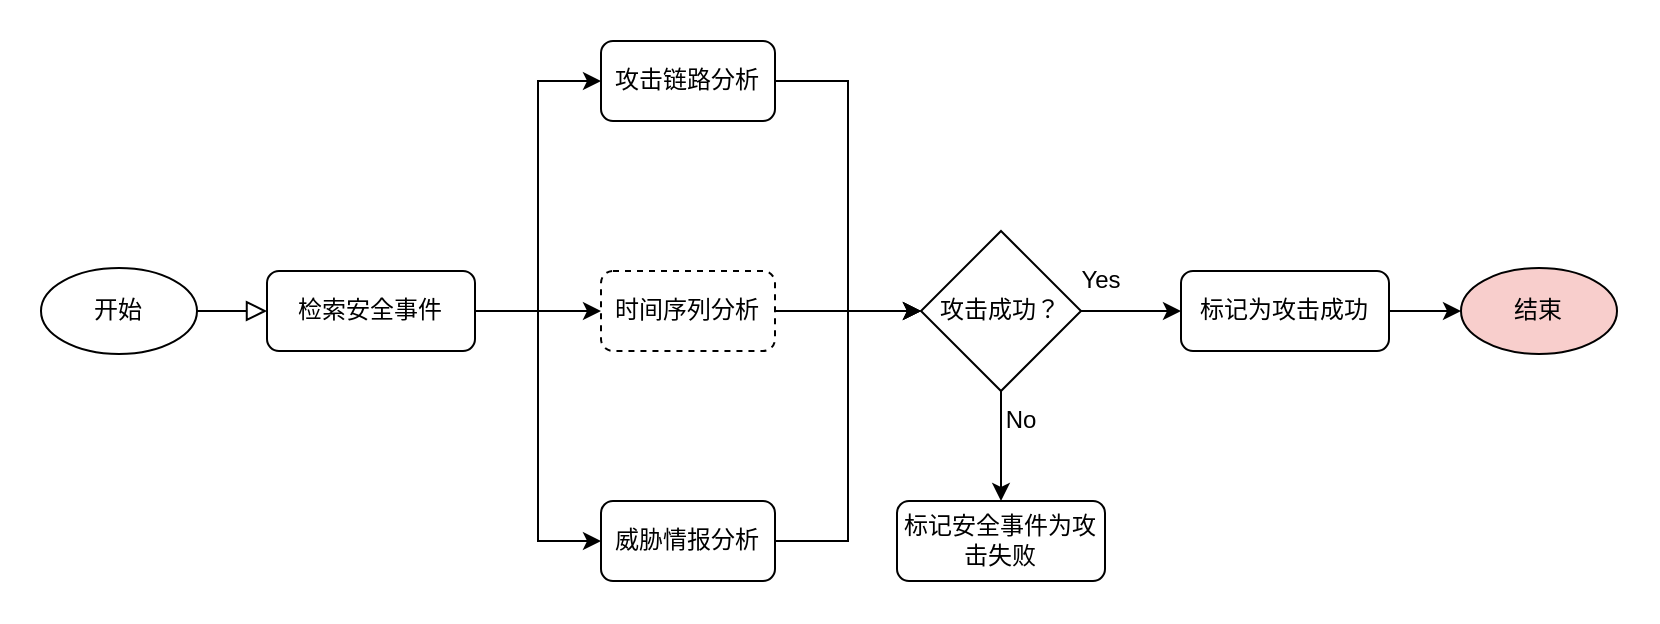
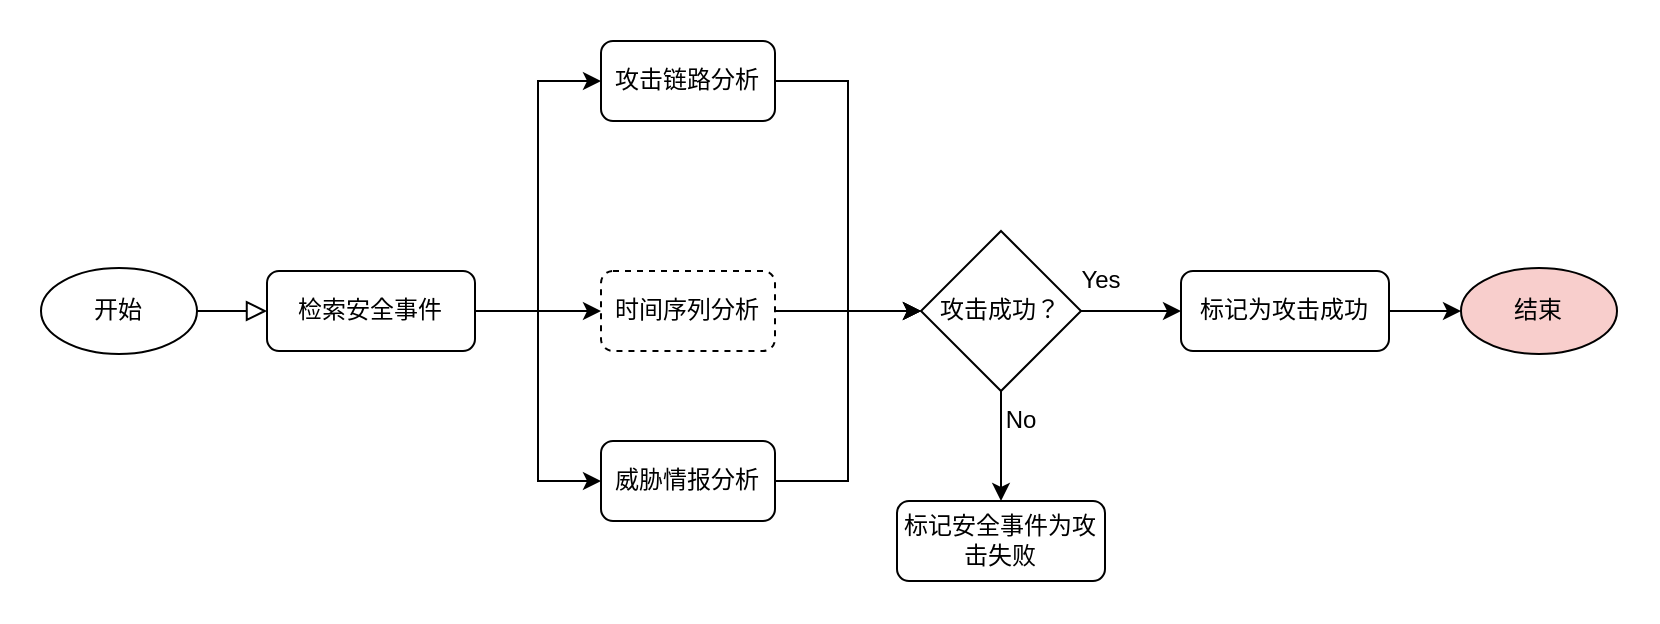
node "威胁情报分析": moved (688, 541) -> (688, 481)
